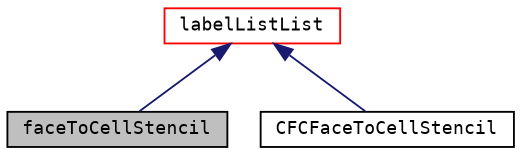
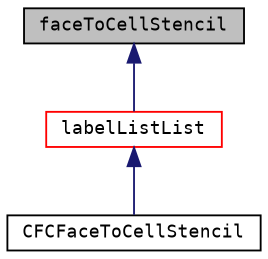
edge "faceToCellStencil" -> "labelListList": reversed
